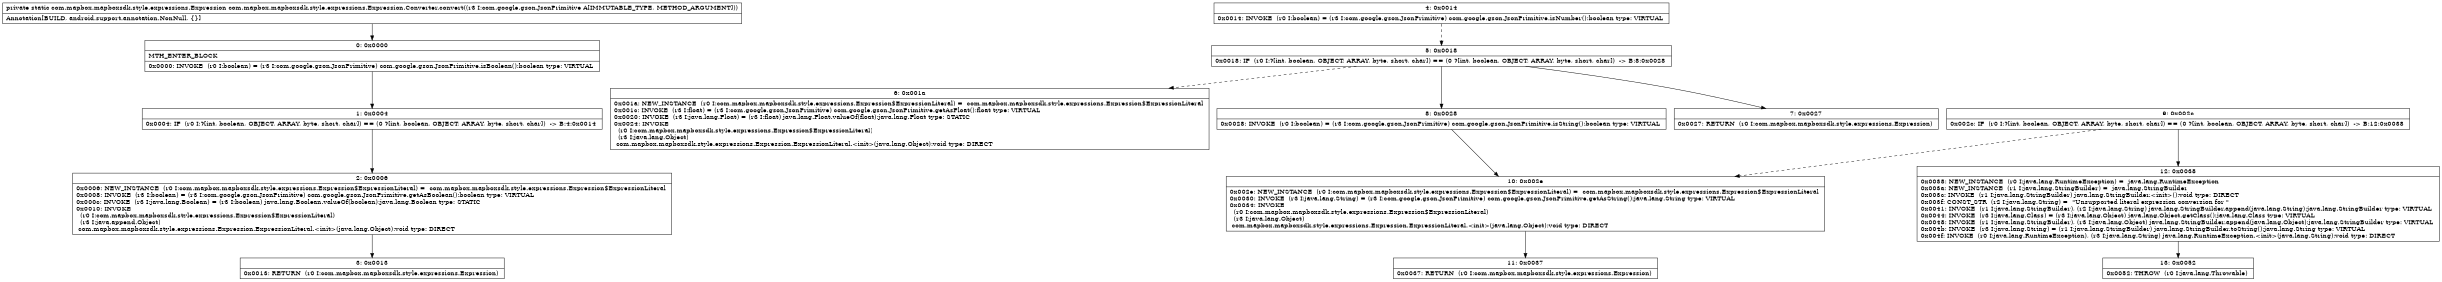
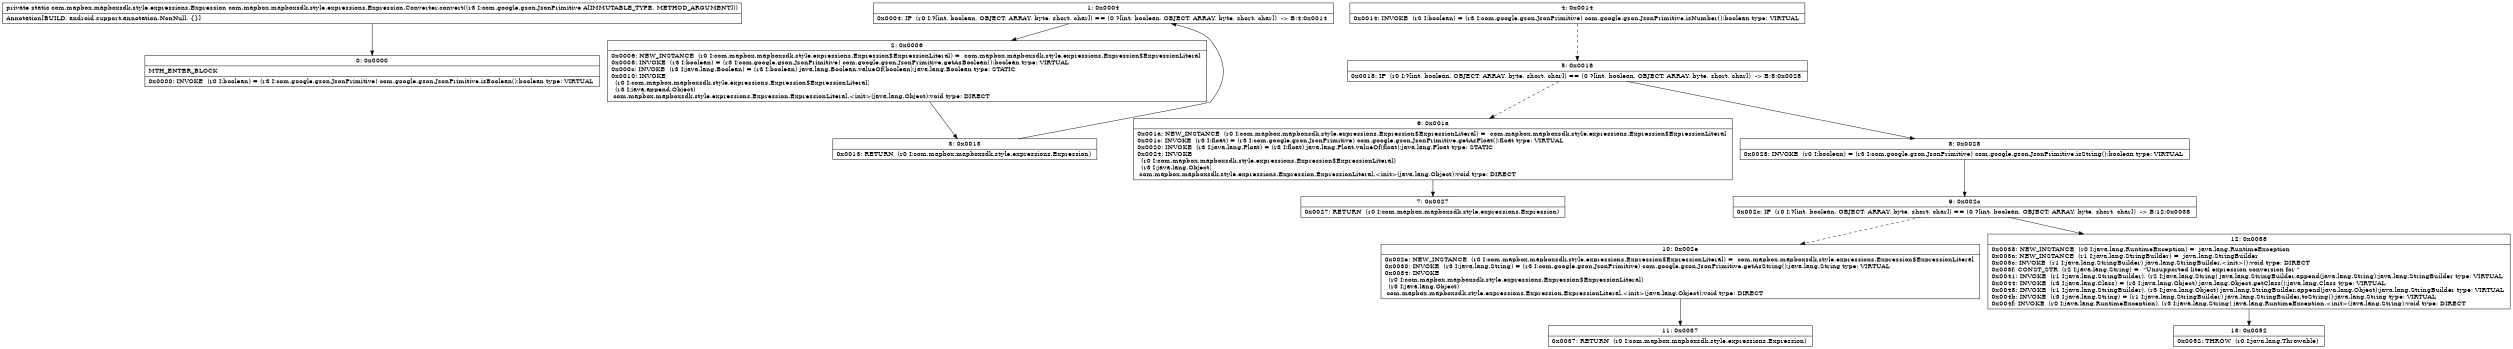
edge "5: 0x0018" -> "7: 0x0027": now "6: 0x001a" -> "7: 0x0027"
edge "0: 0x0000" -> "1: 0x0004": now "3: 0x0013" -> "1: 0x0004"
edge "8: 0x0028" -> "10: 0x002e": now "8: 0x0028" -> "9: 0x002c"
